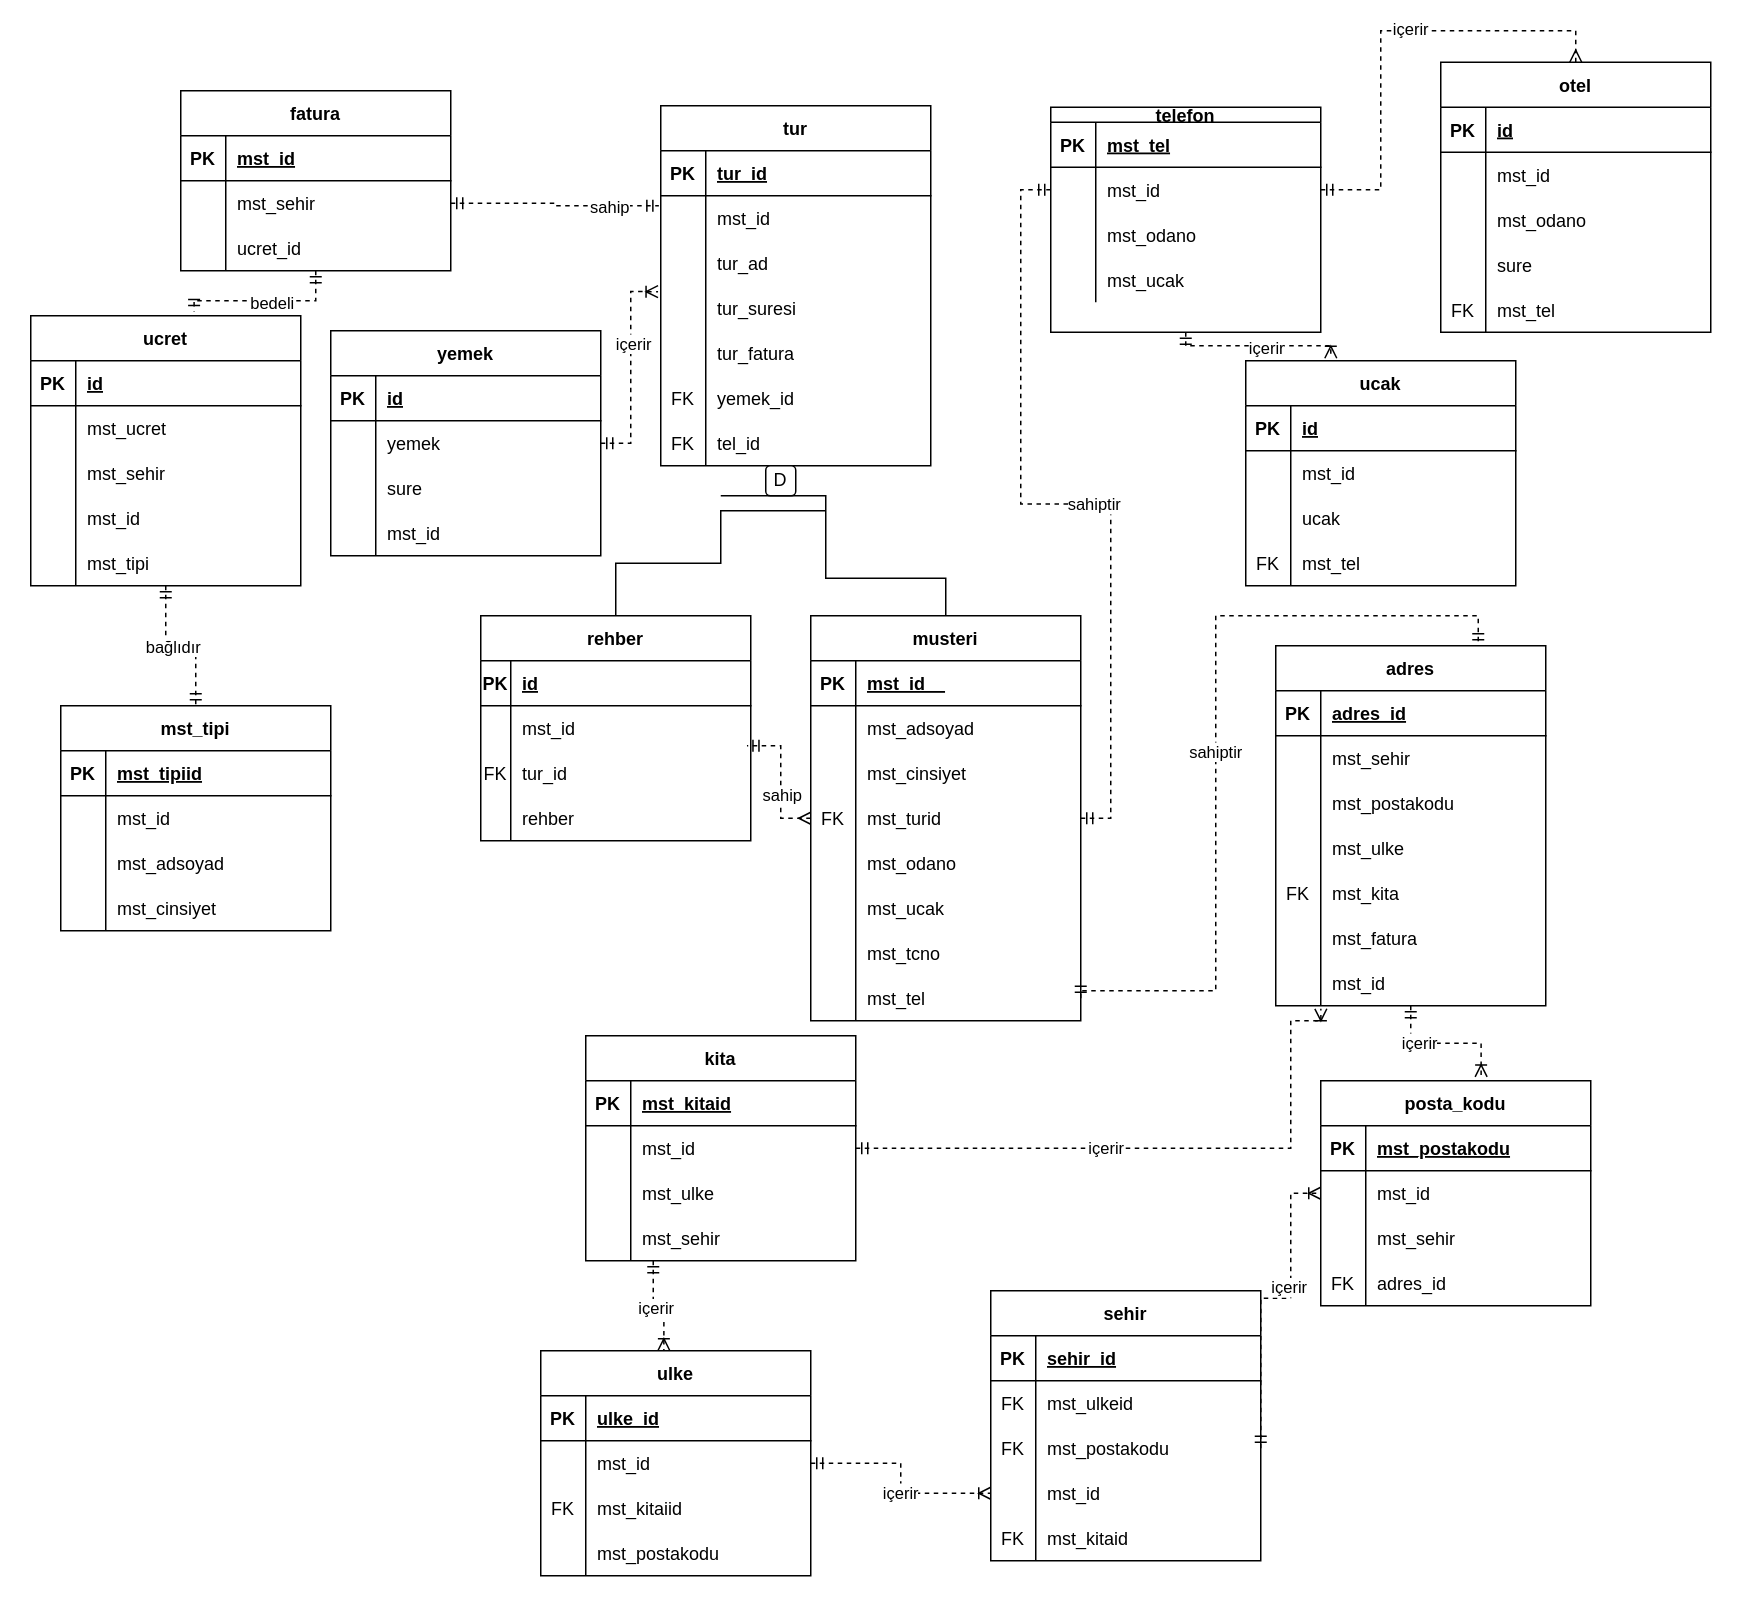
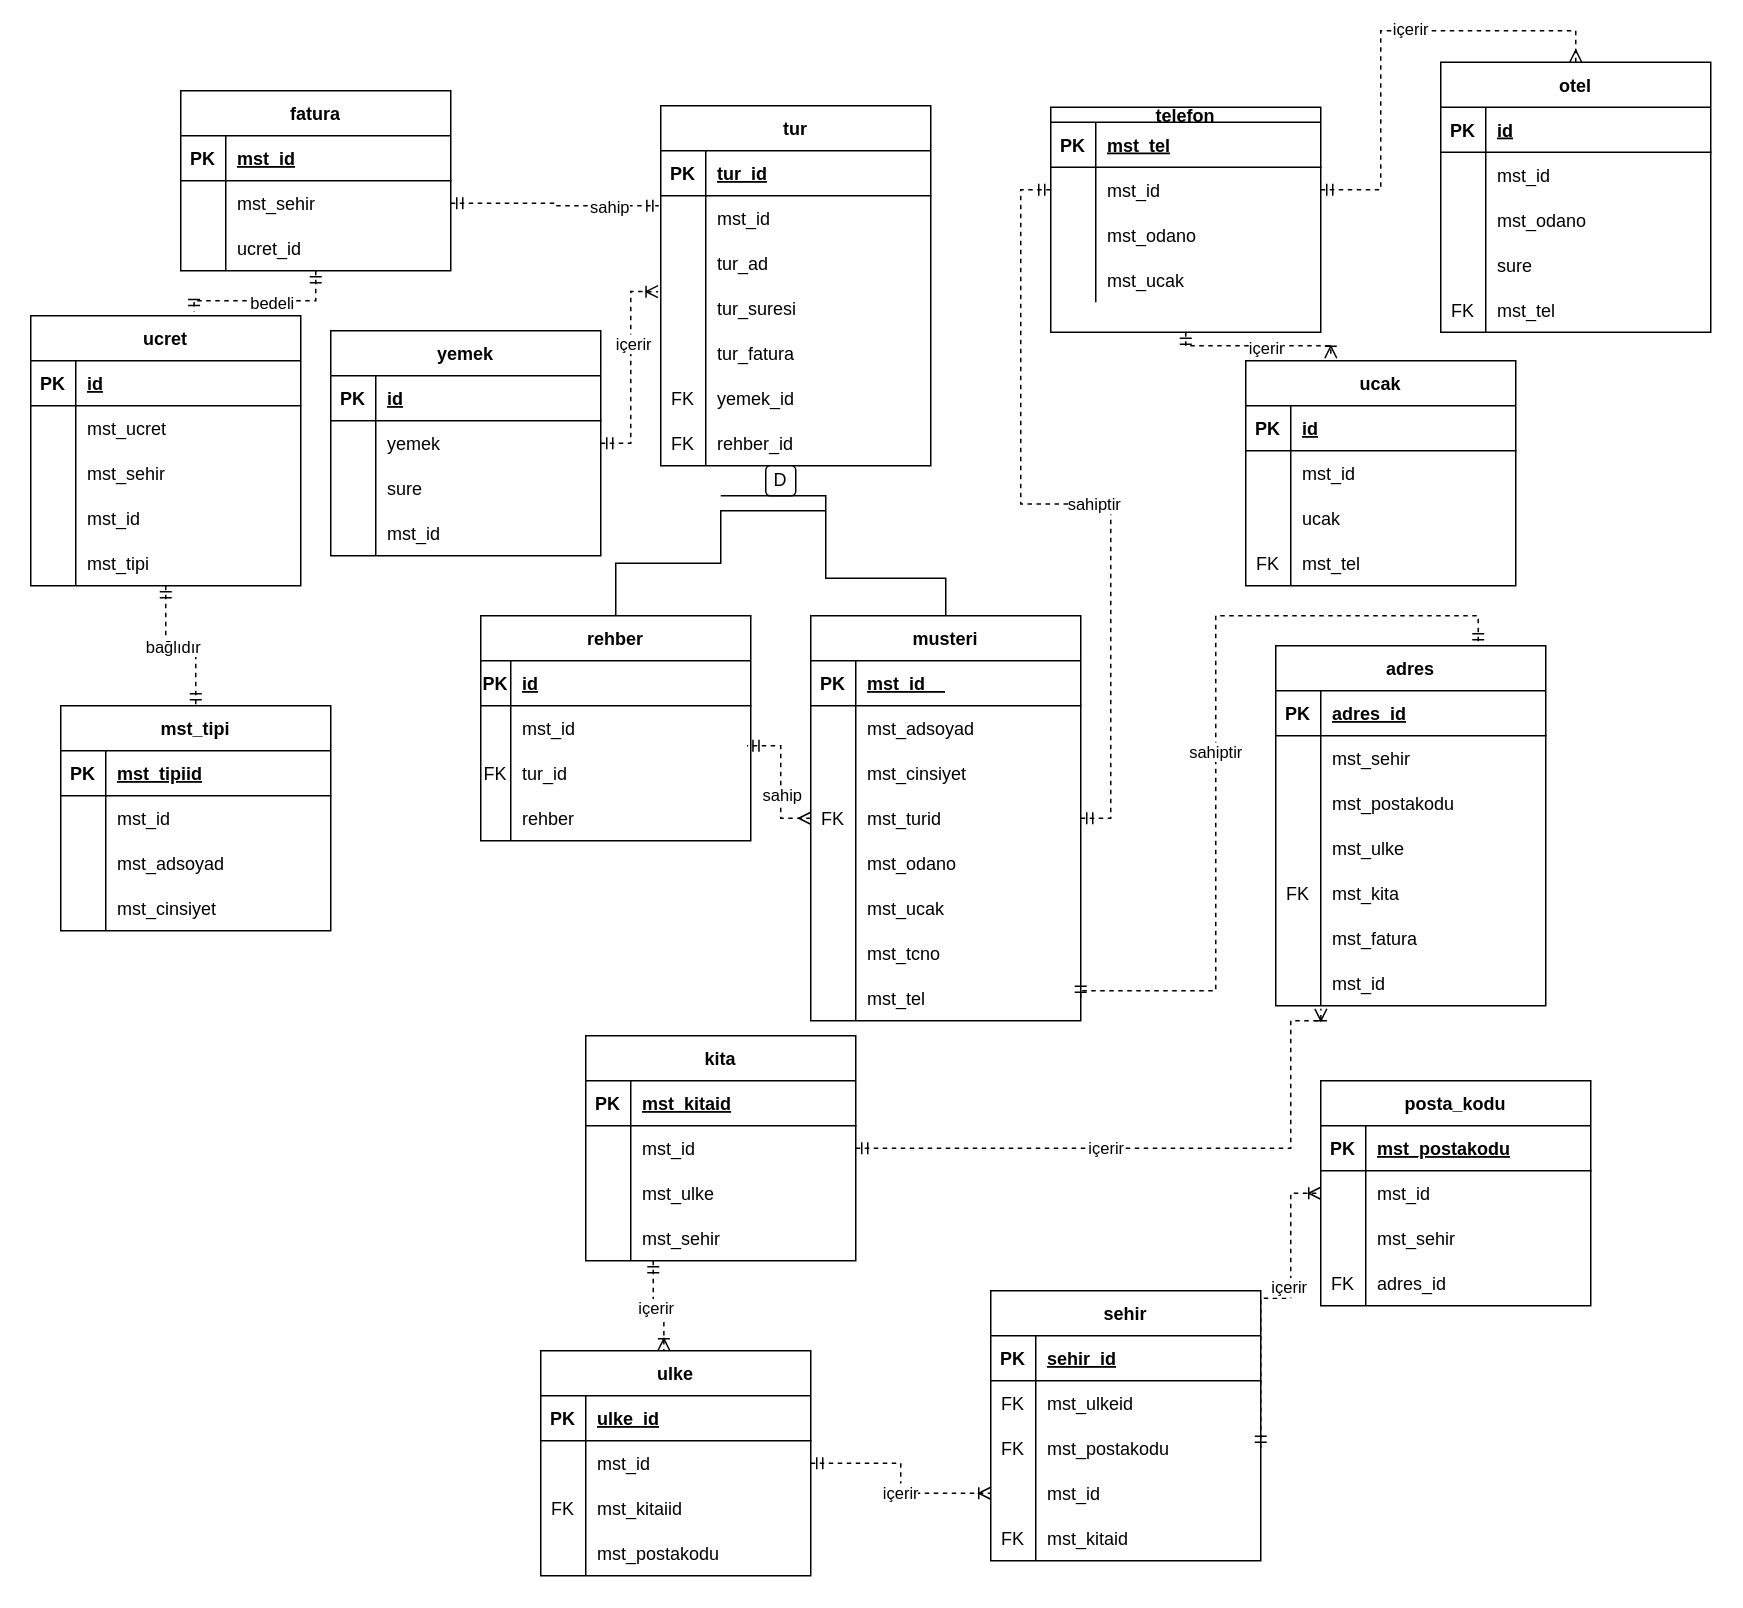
node "tel_id": label "tel_id" -> "rehber_id"
edge "adres" -- "posta_kodu": removed, label "içerir"
